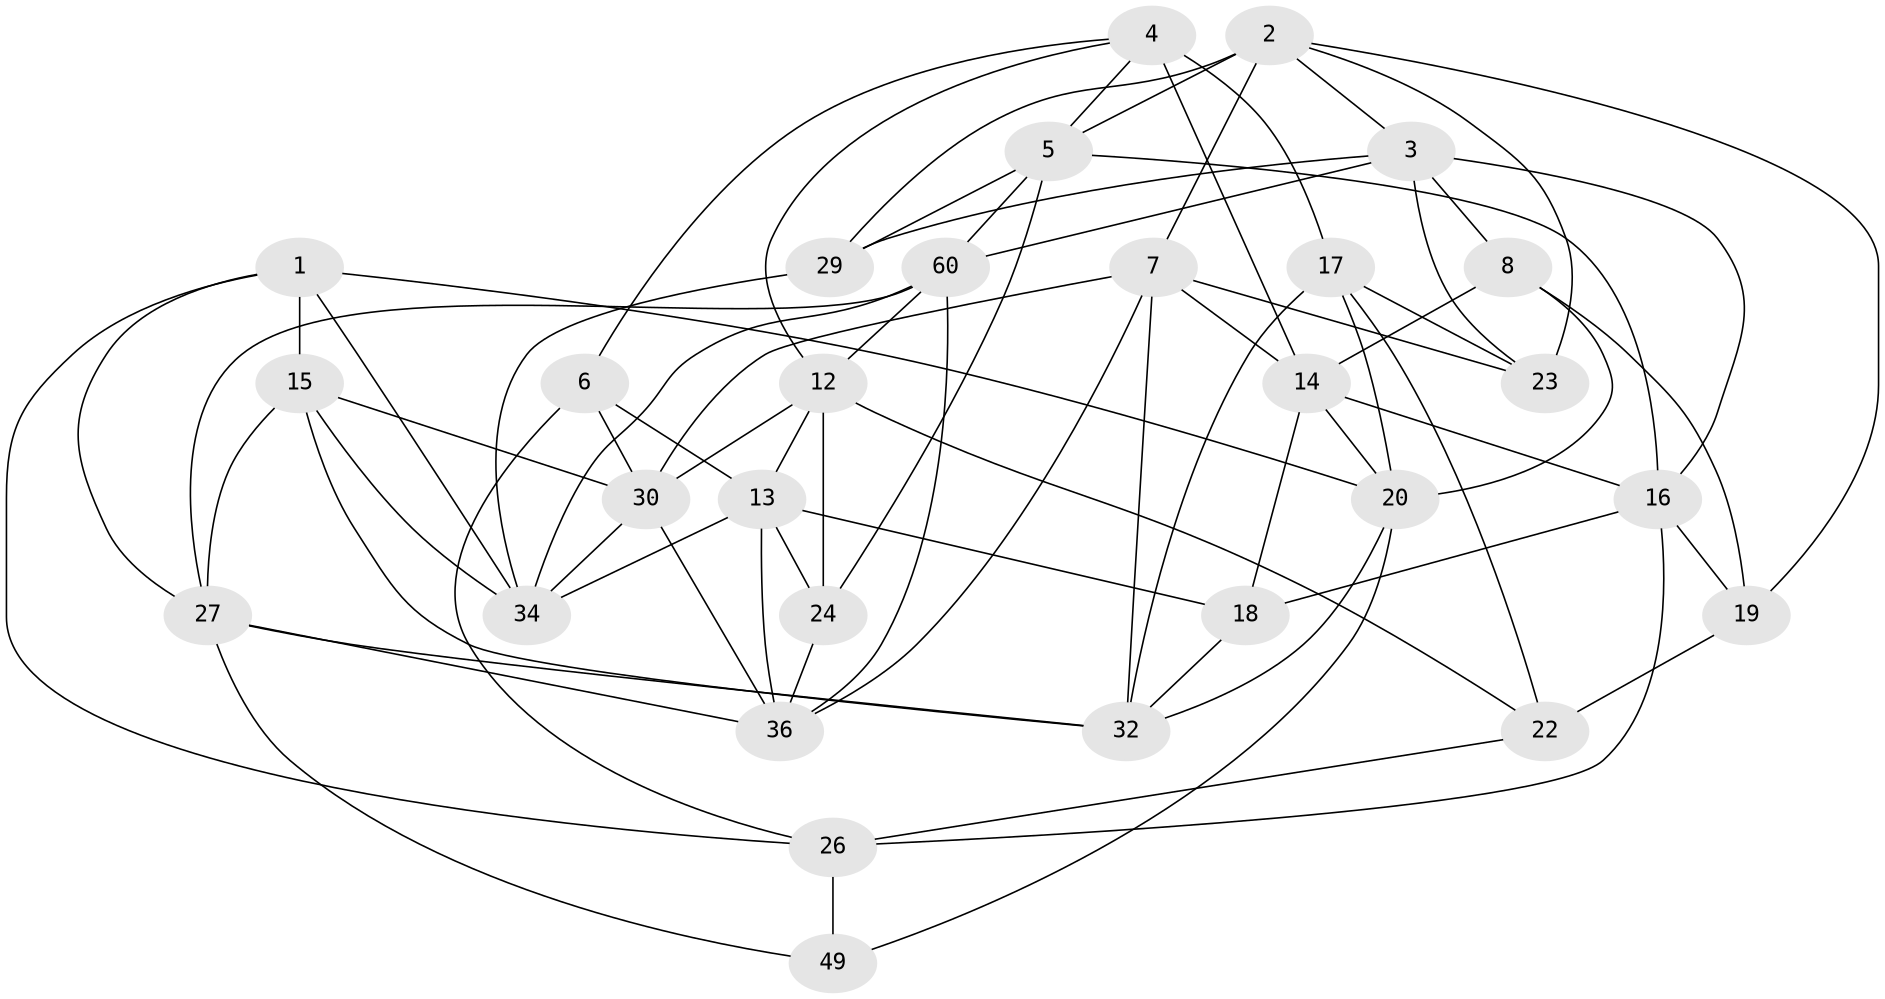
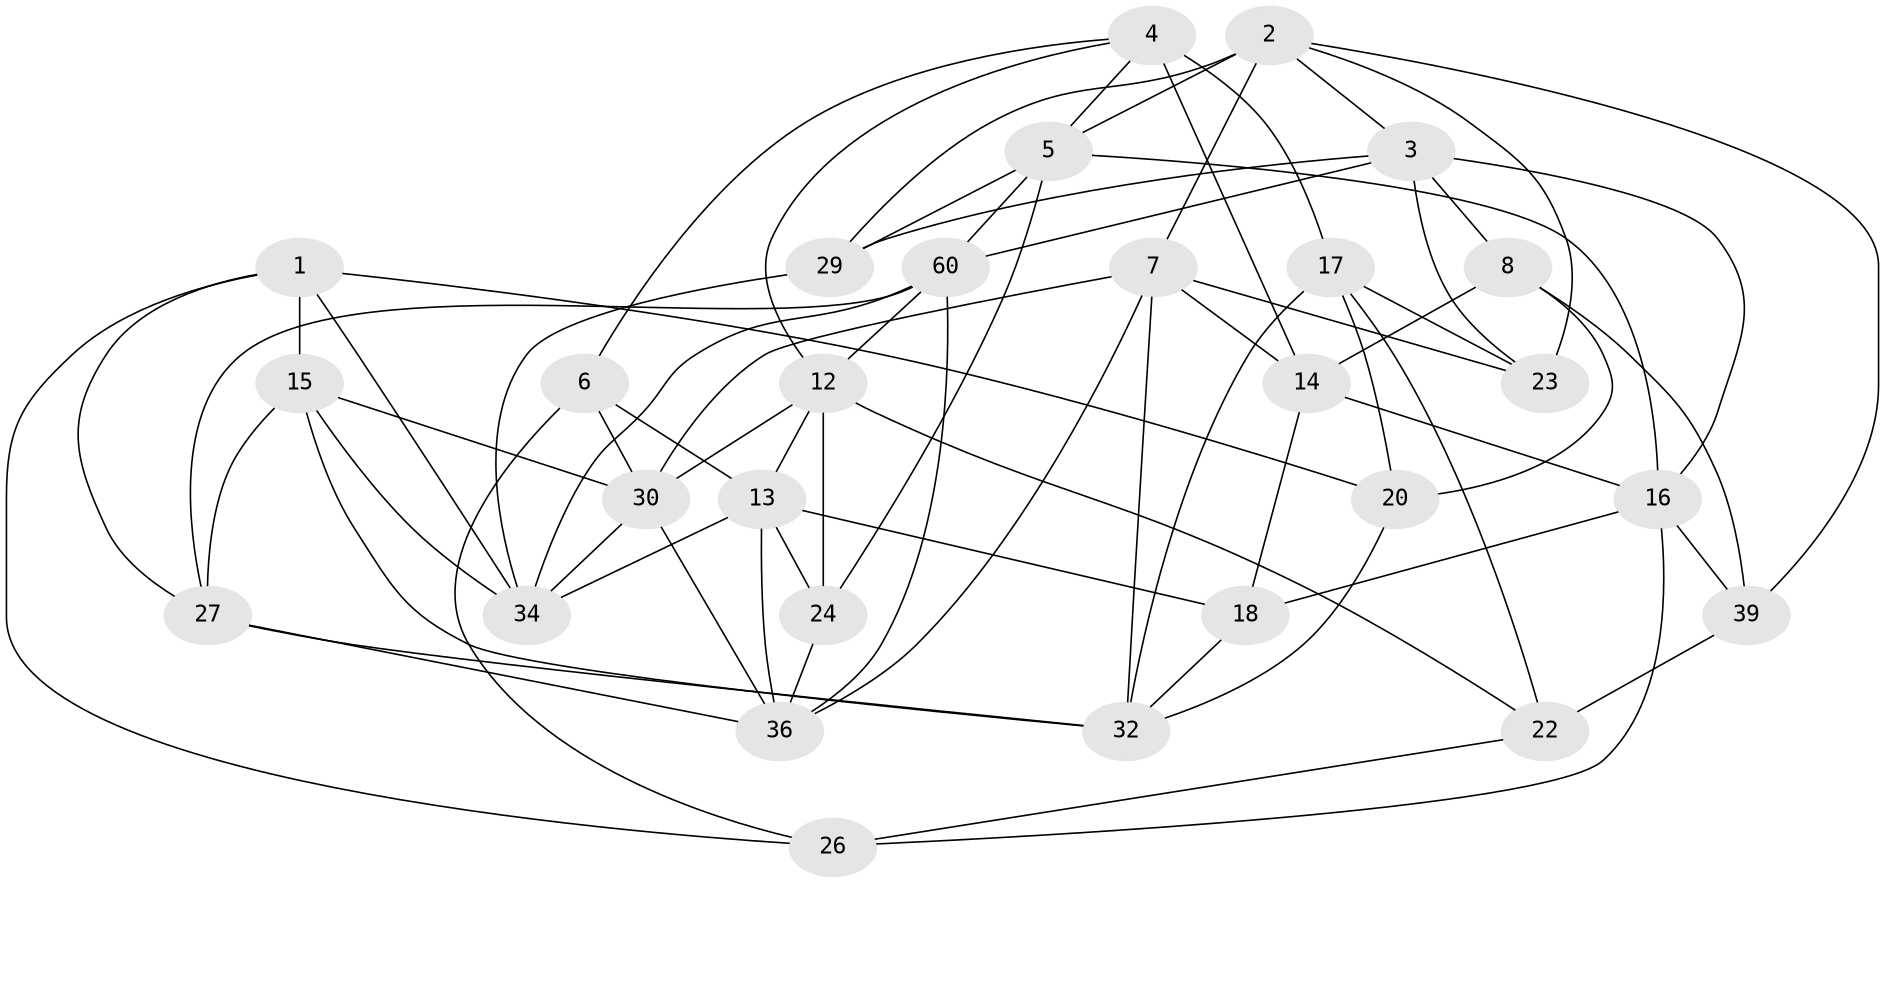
edge "14" -- "20": removed
node "19": label "19" -> "39"
node "49": removed
